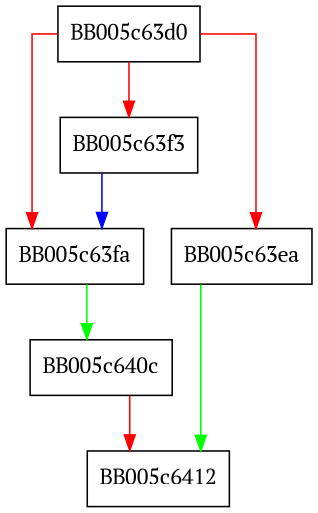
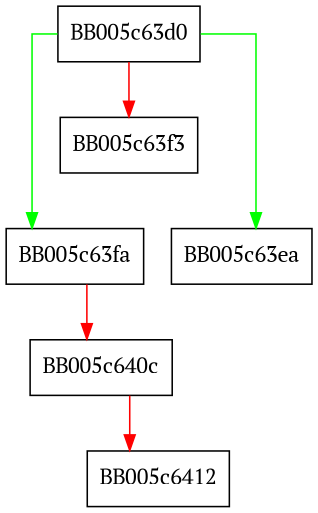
edge "BB005c63d0" -> "BB005c63ea": color red -> green
edge "BB005c63d0" -> "BB005c63fa": color red -> green
edge "BB005c63f3" -> "BB005c63fa": removed
edge "BB005c63fa" -> "BB005c640c": color green -> red
edge "BB005c63ea" -> "BB005c6412": removed
